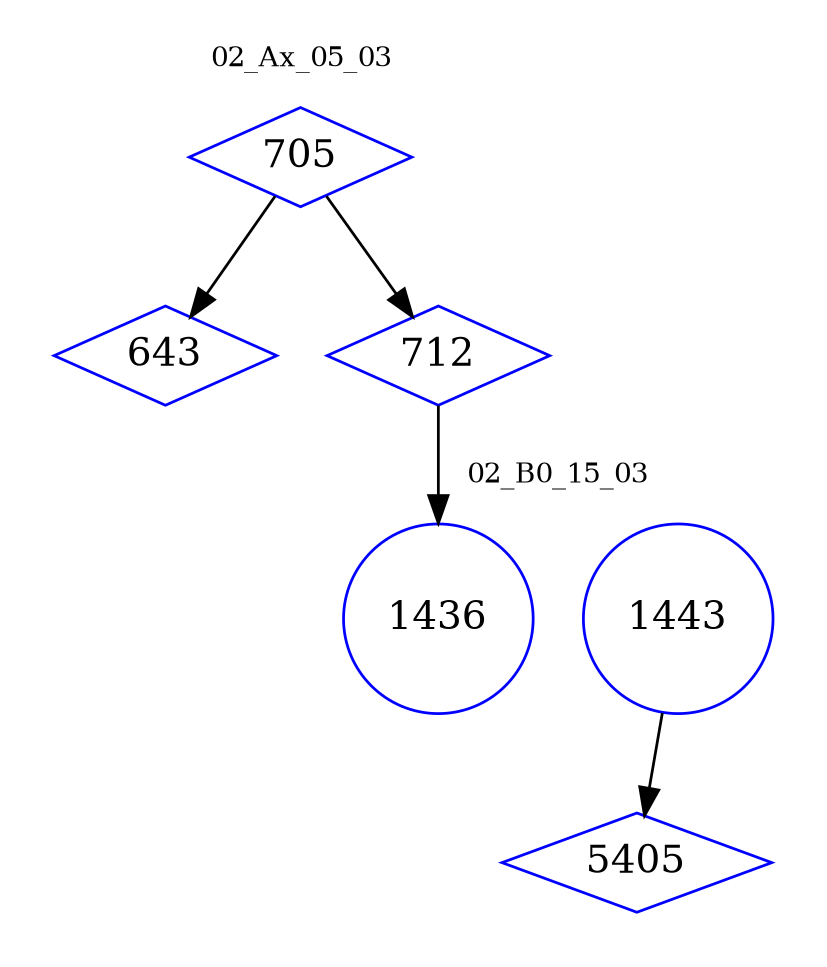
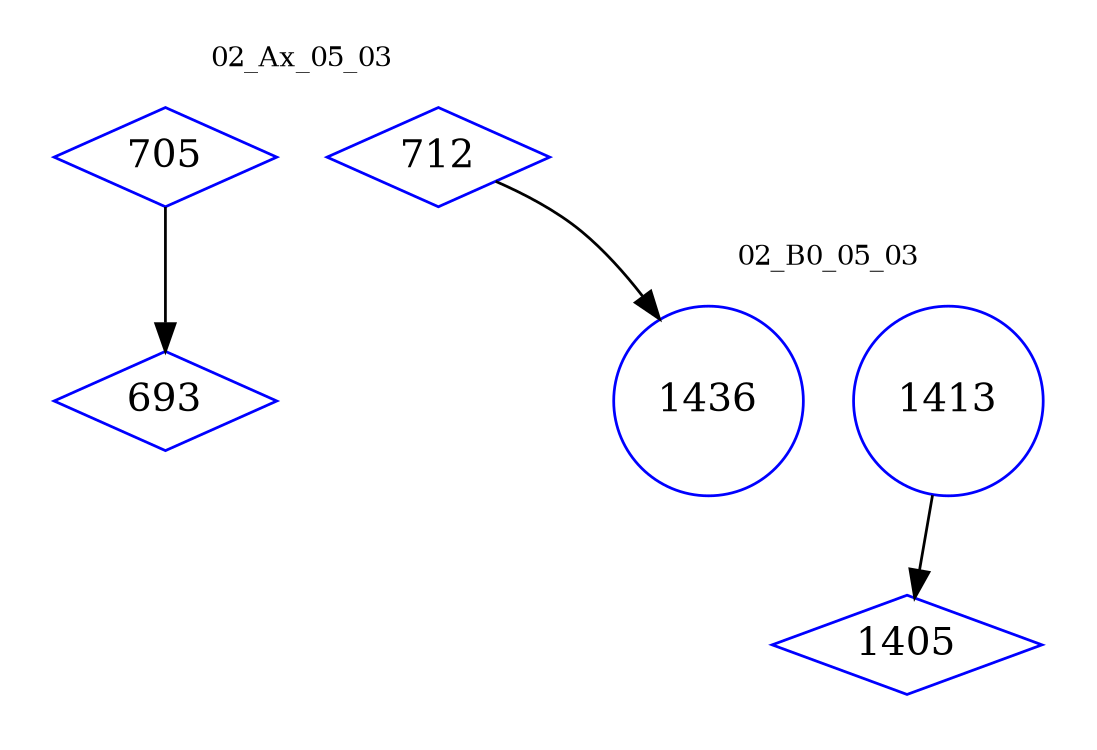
edge "705" -> "712": removed
node "643": label "643" -> "693"
cluster "02_B0_15_03": label "02_B0_15_03" -> "02_B0_05_03"
node "1443": label "1443" -> "1413"
node "5405": label "5405" -> "1405"
